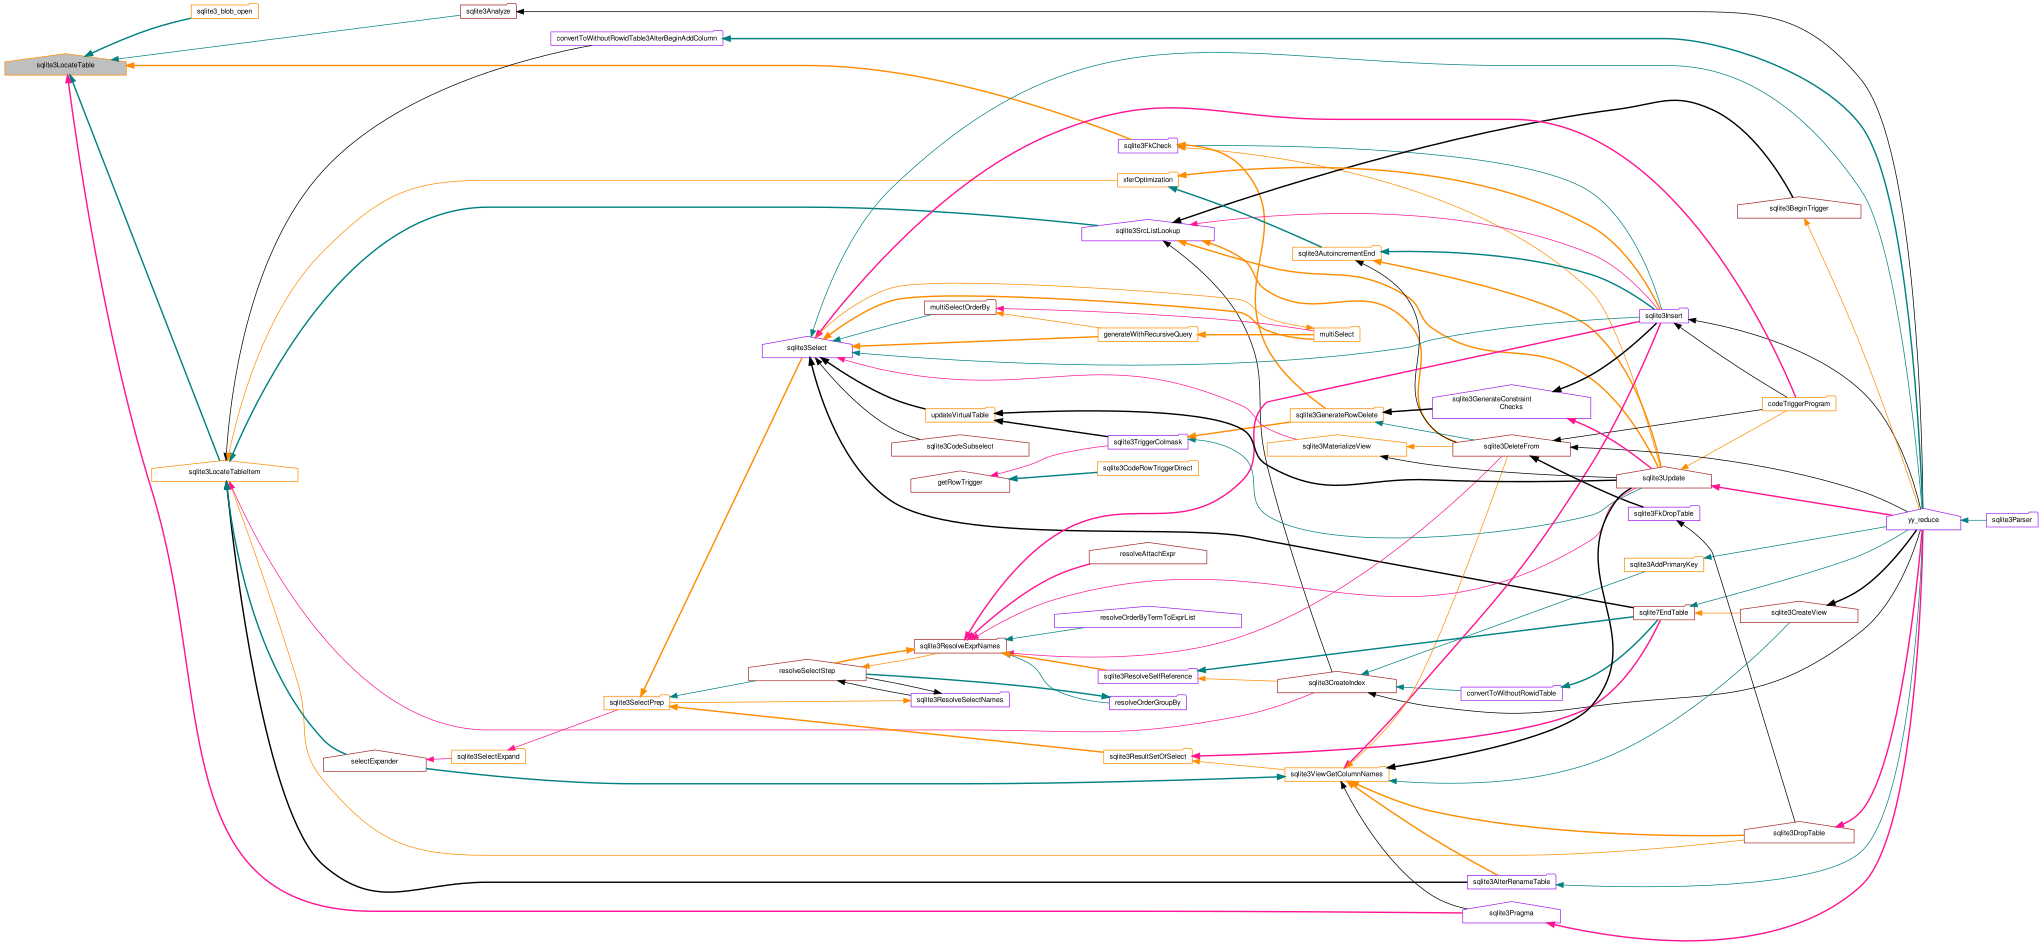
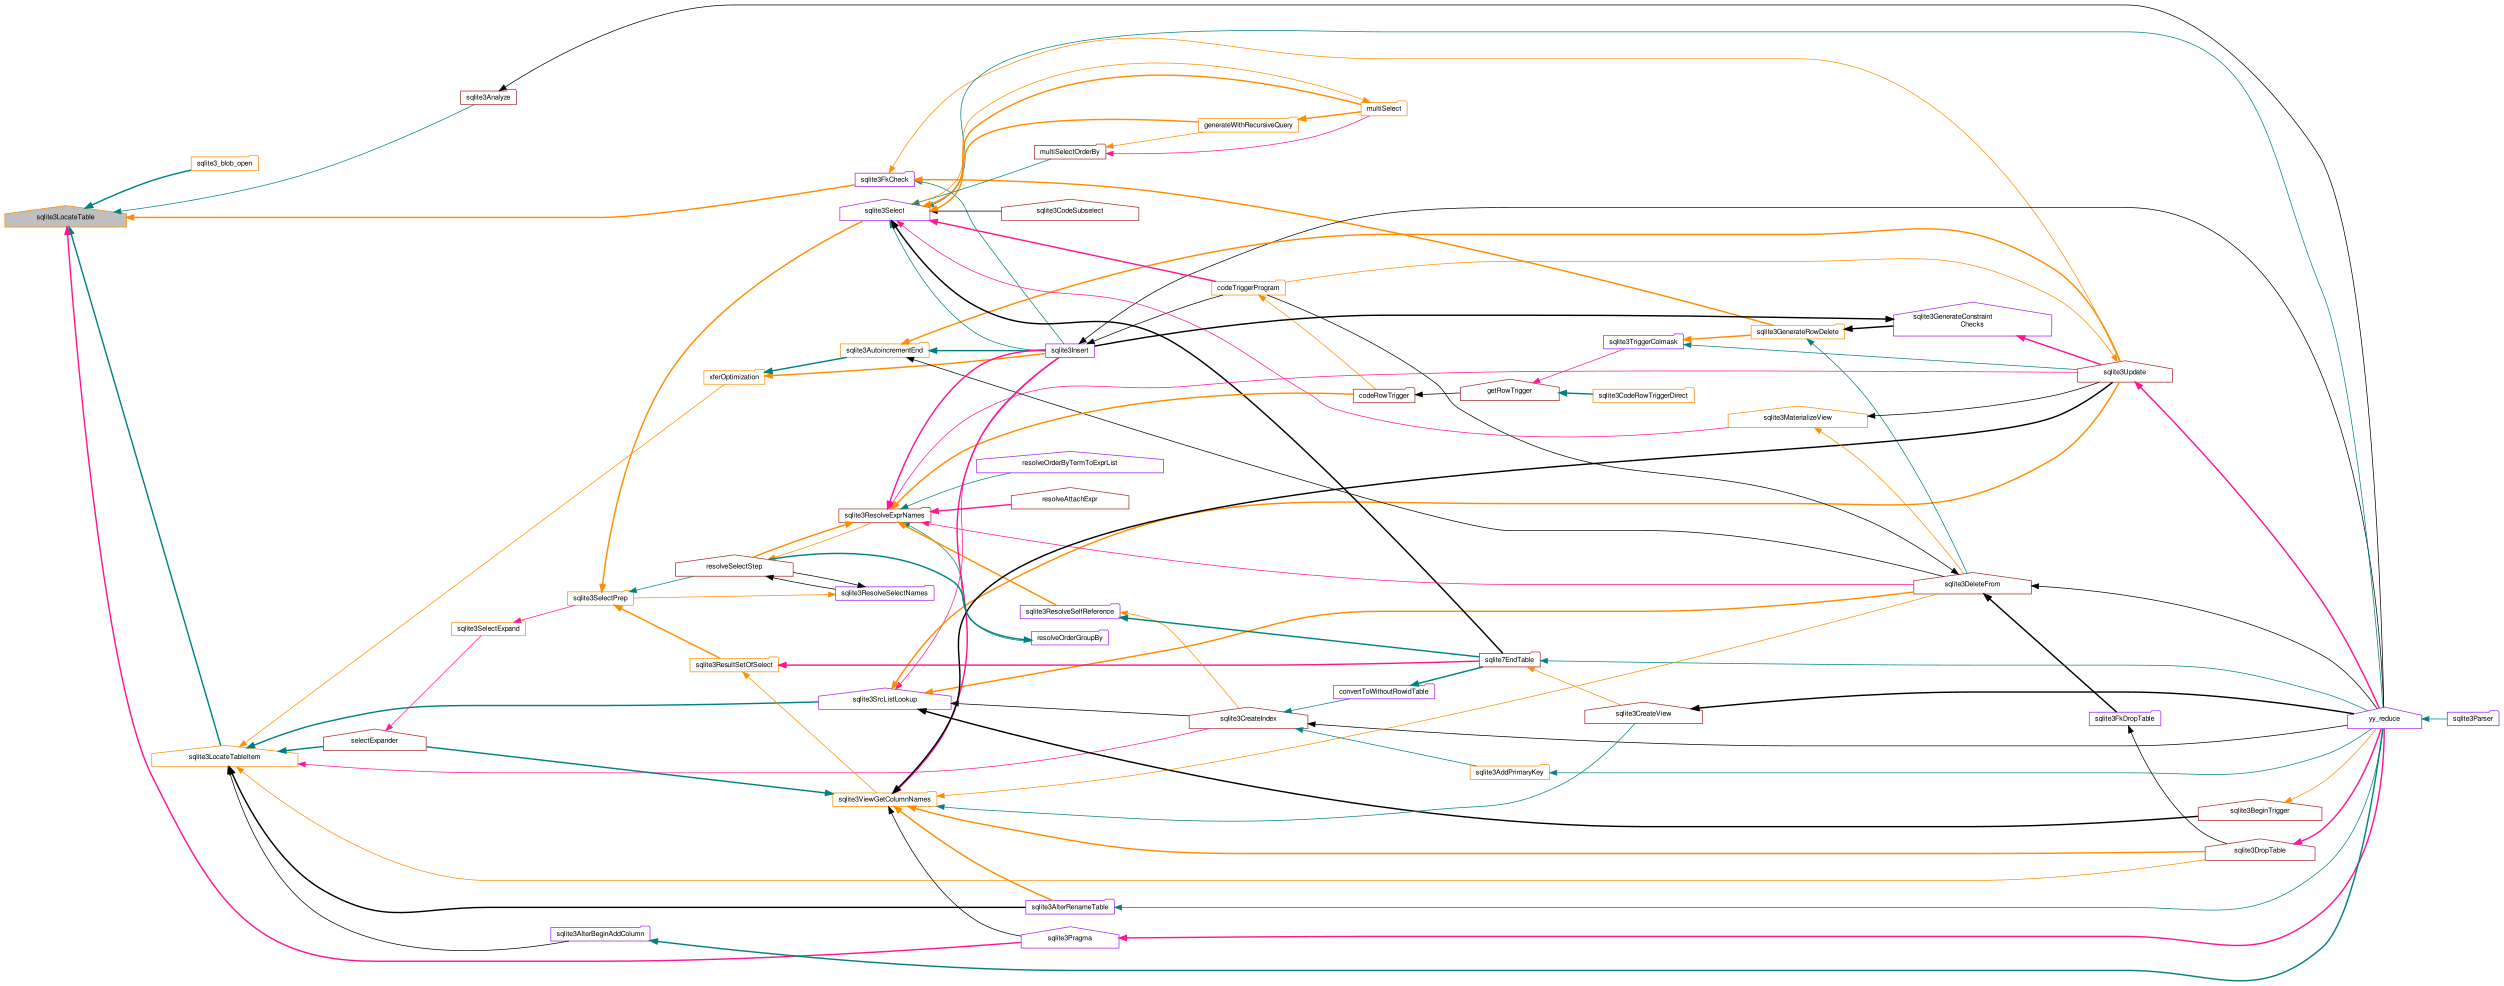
node "convertToWithoutRowidTable3AlterBeginAddColumn": label "convertToWithoutRowidTable3AlterBeginAddColumn" -> "sqlite3AlterBeginAddColumn"
node "codeRowTrigger": added
node "updateVirtualTable": removed
